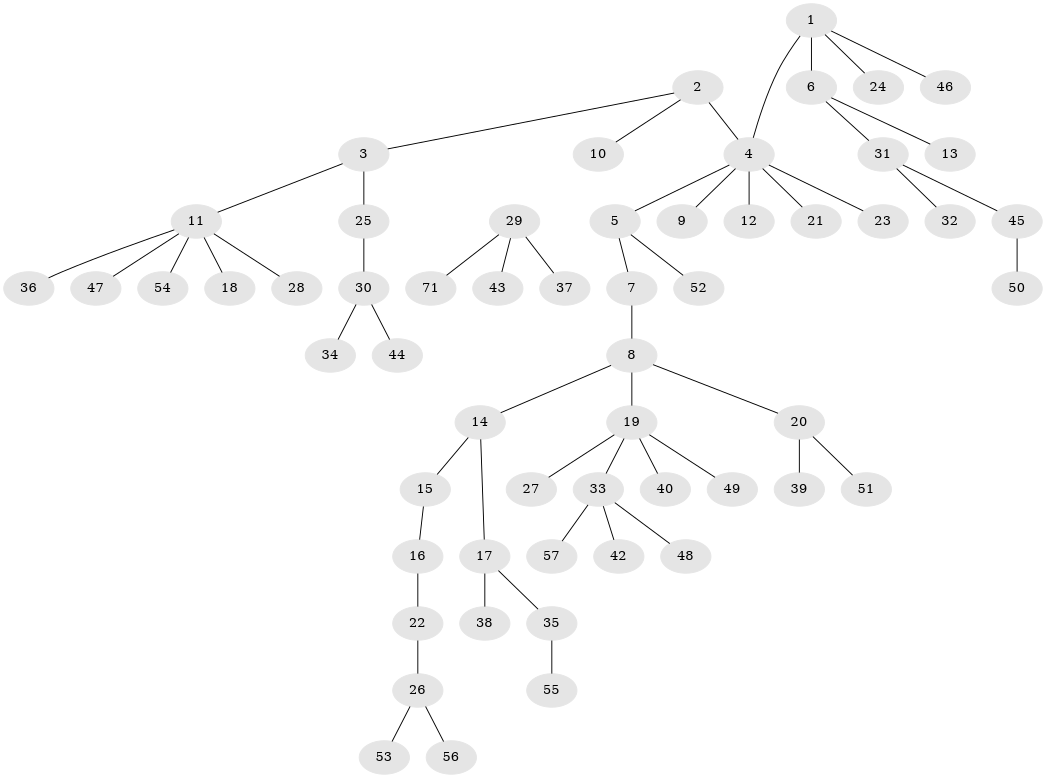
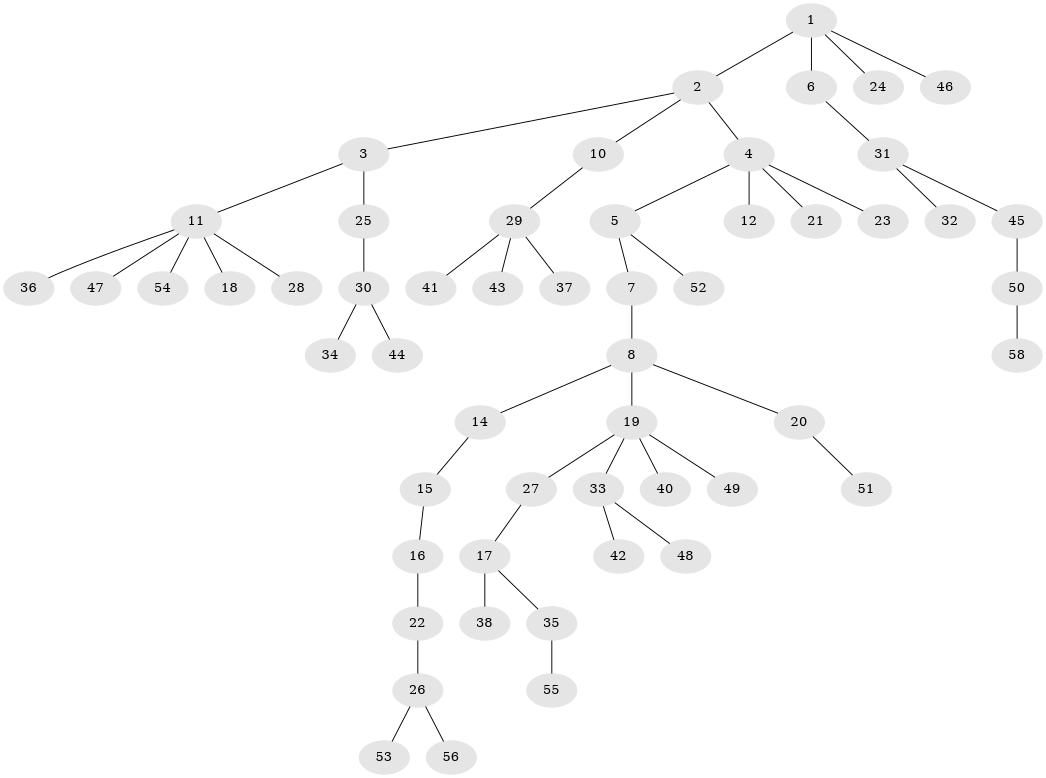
edge "1" -- "4": now "1" -- "2"
node "13": removed
edge "10" -- "29": added
node "9": removed
node "71": label "71" -> "41"
node "58": added
edge "14" -- "17": now "27" -- "17"
node "39": removed
node "57": removed
